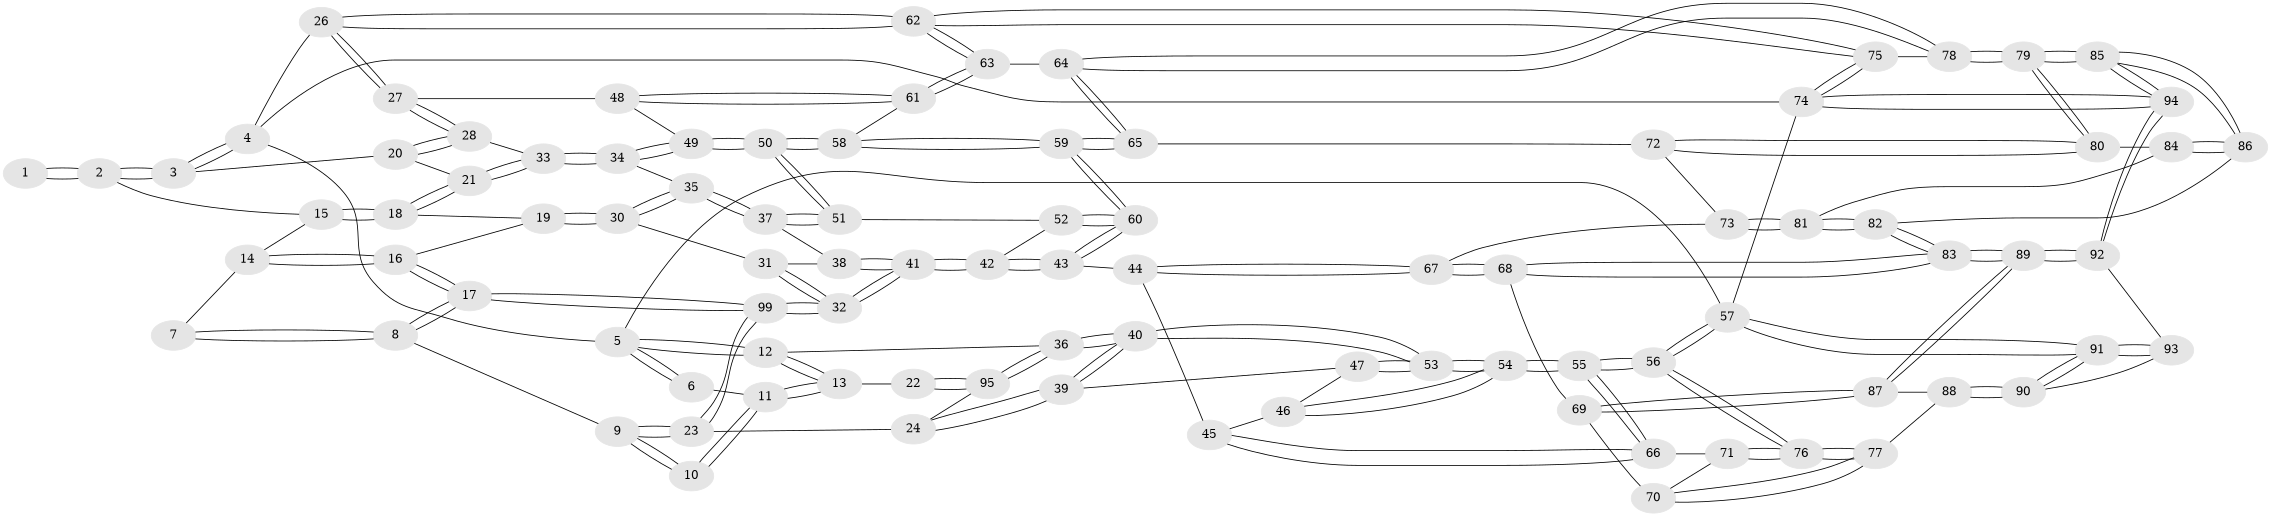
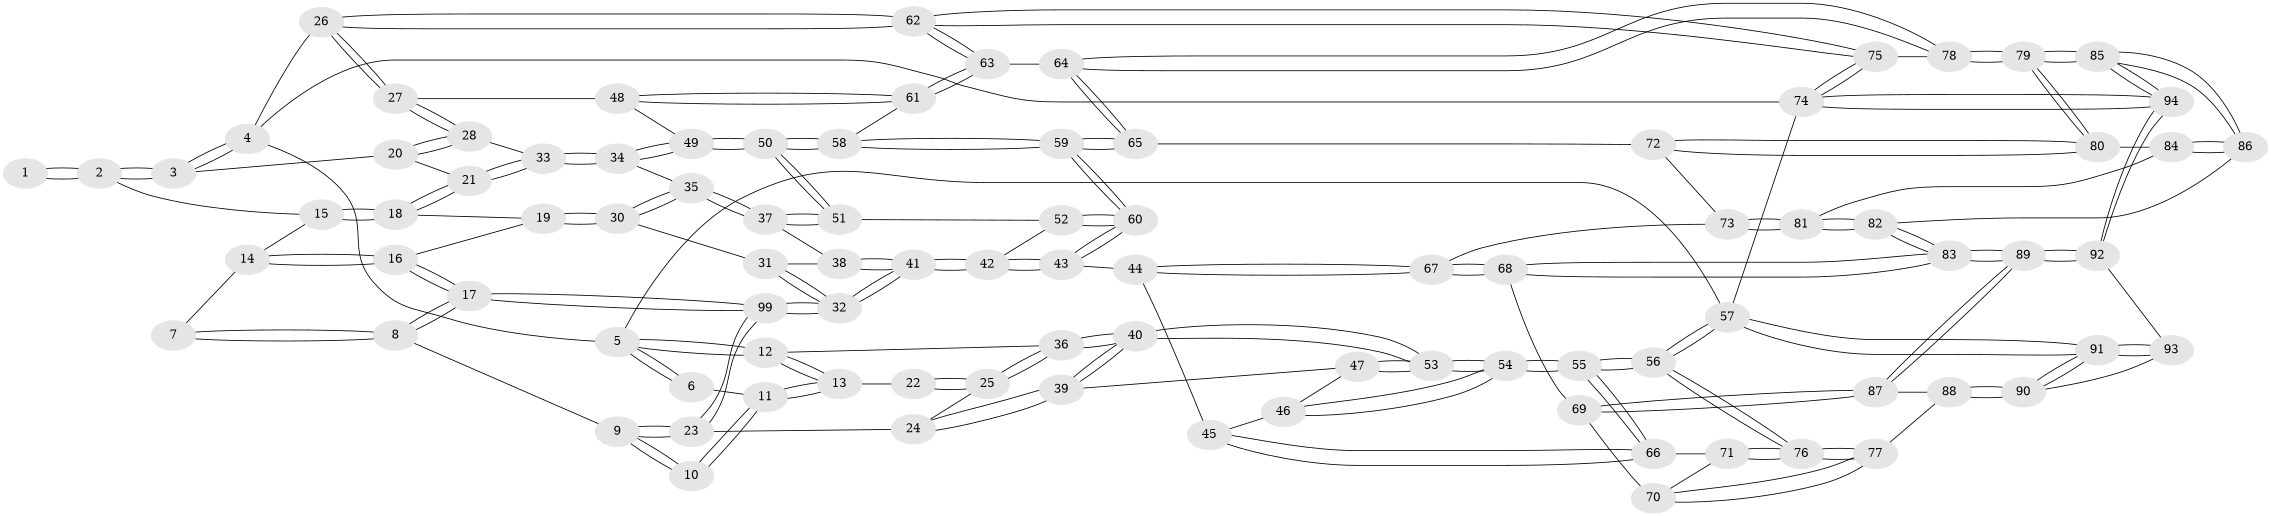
node "95": label "95" -> "25"
